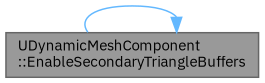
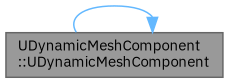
node "UDynamicMeshComponent ::EnableSecondaryTriangleBuffers": label "UDynamicMeshComponent ::EnableSecondaryTriangleBuffers" -> "UDynamicMeshComponent ::UDynamicMeshComponent"
